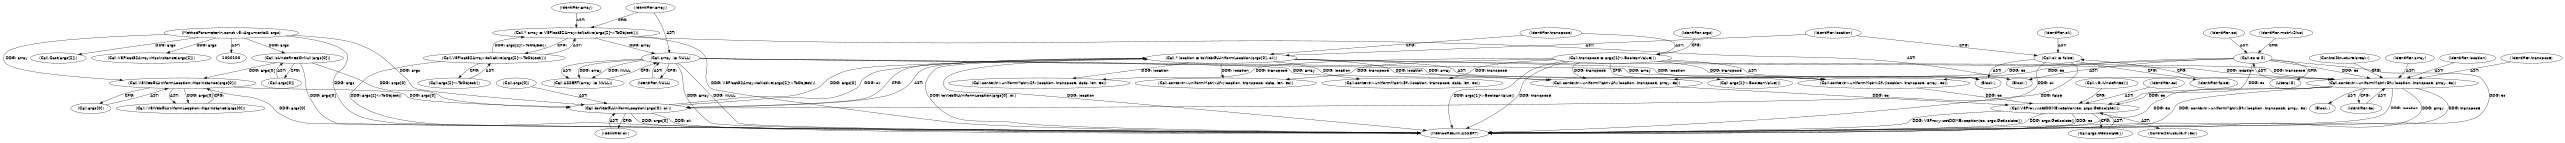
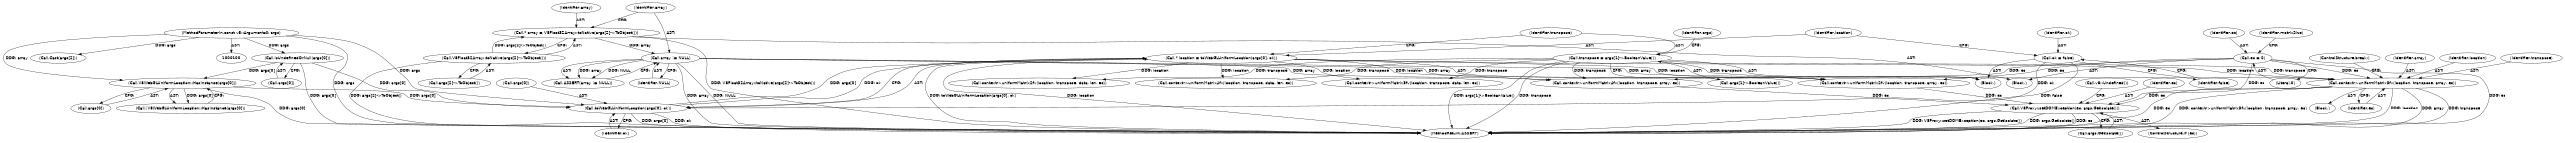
node "(Call,V8Float32Array::HasInstance(args[2]))": removed
edge "(Call,args[1]->BooleanValue())" -> "(Call,transpose = args[1]->BooleanValue())": added, label "AST:"
